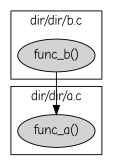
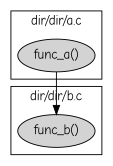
edge "func_b()" -> "func_a()": reversed
